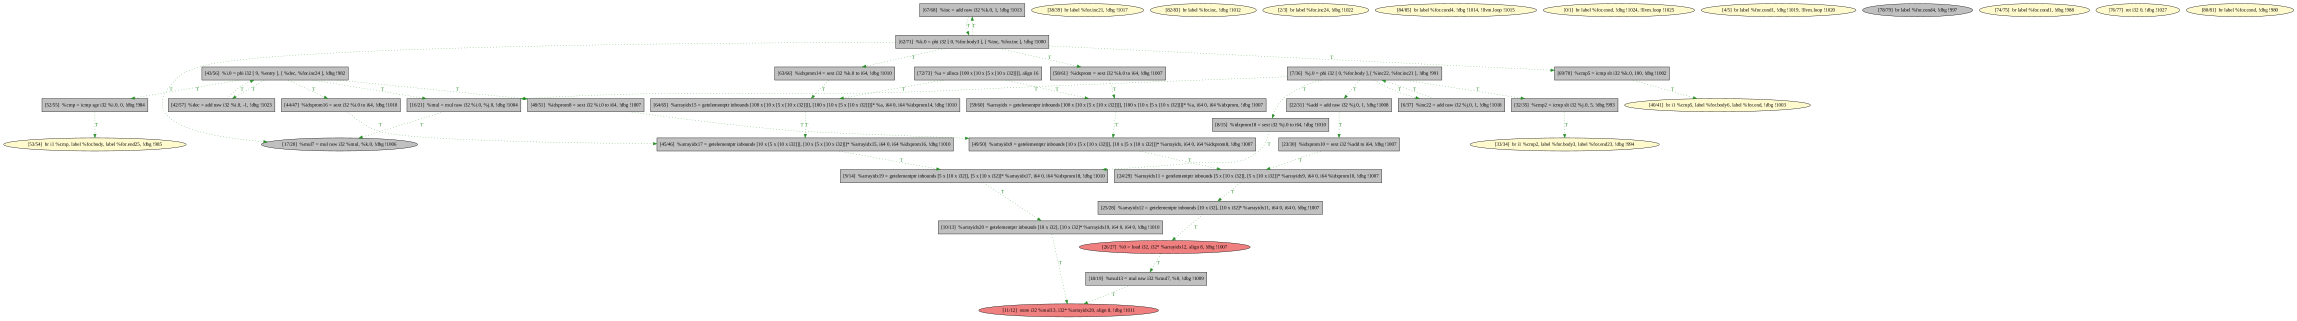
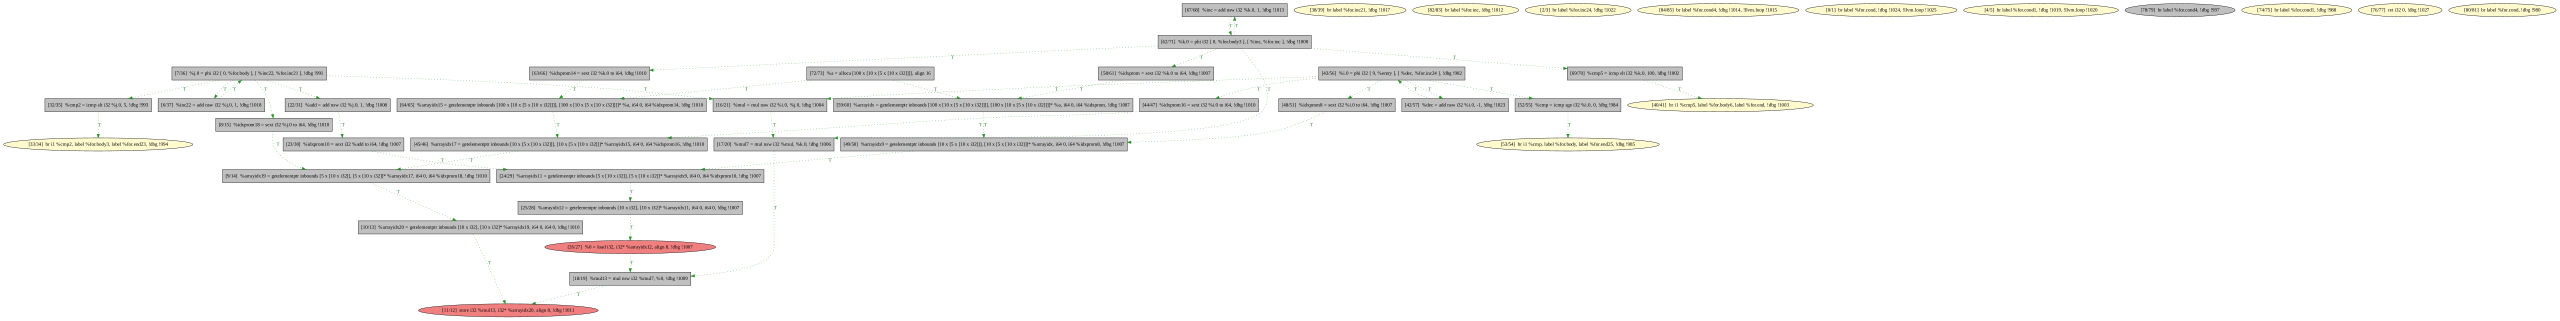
node "[17/20]  %mul7 = mul nsw i32 %mul, %k.0, !dbg !1006": shape ellipse -> box
edge "[17/20]  %mul7 = mul nsw i32 %mul, %k.0, !dbg !1006" -> "[18/19]  %mul13 = mul nsw i32 %mul7, %0, !dbg !1009": added, label "T"
